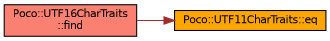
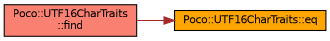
node "Poco::UTF11CharTraits::eq": label "Poco::UTF11CharTraits::eq" -> "Poco::UTF16CharTraits::eq"
